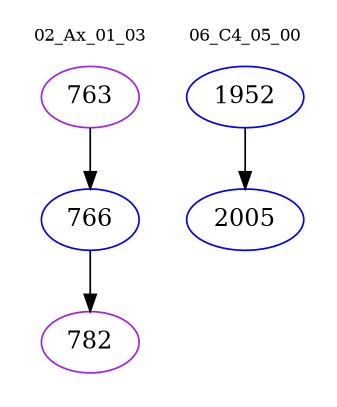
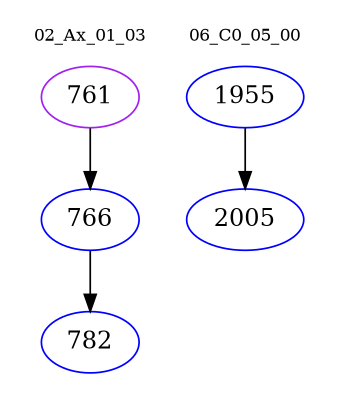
cluster "06_C4_05_00": label "06_C4_05_00" -> "06_C0_05_00"
node "763": label "763" -> "761"
node "1952": label "1952" -> "1955"
node "782": color purple -> blue
